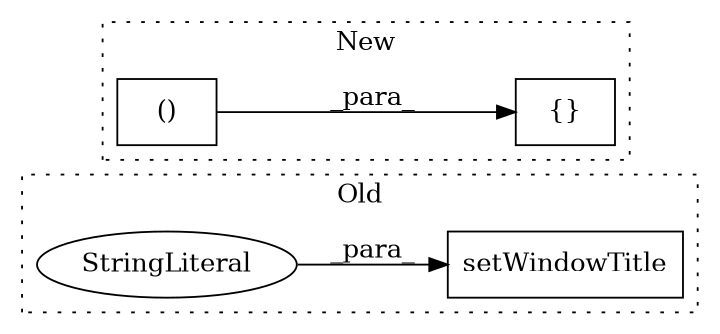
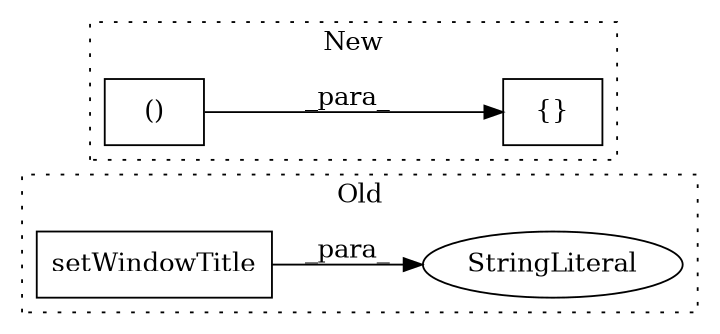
edge "StringLiteral" -> "setWindowTitle": reversed
